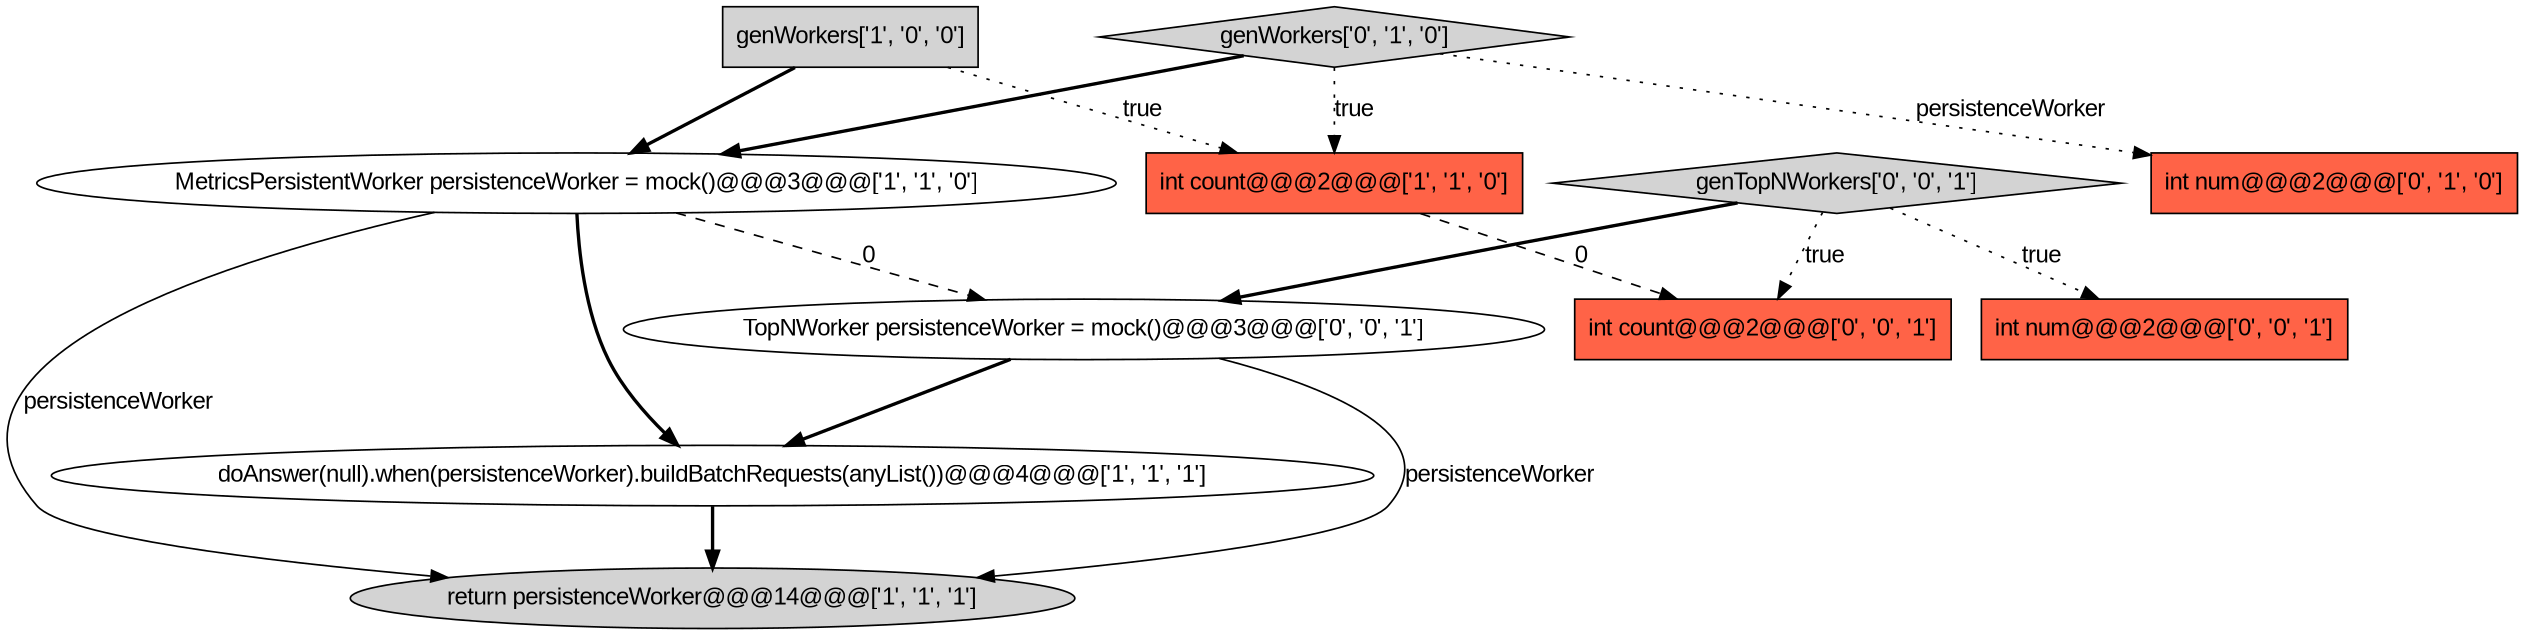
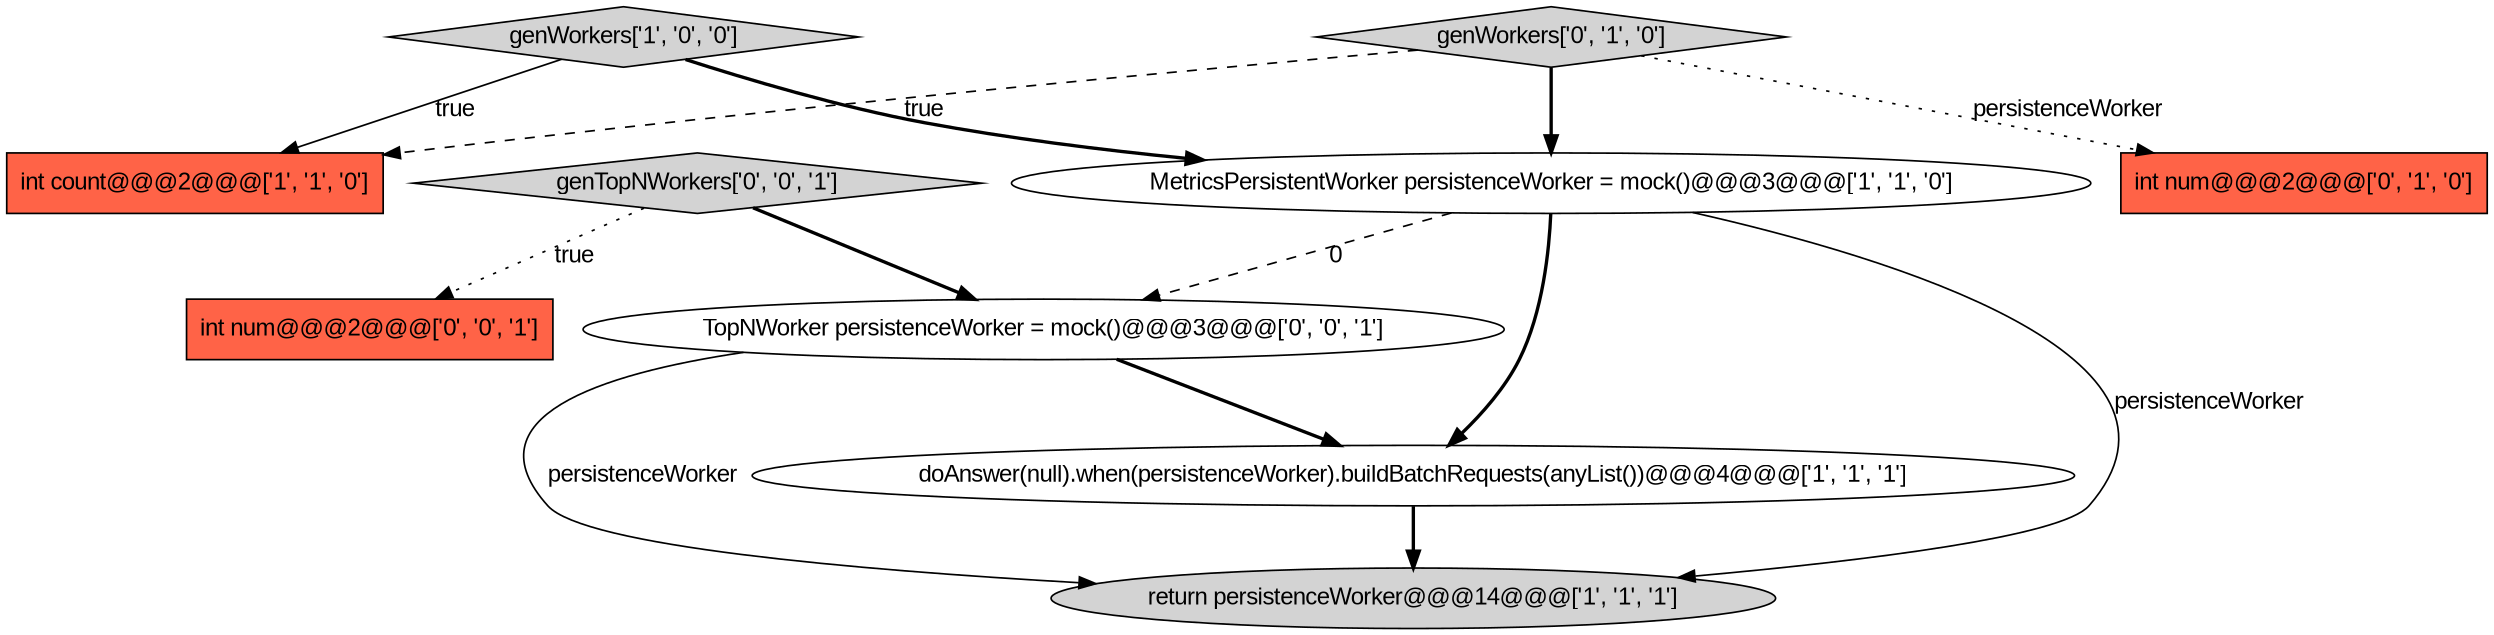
node "genWorkers['1', '0', '0']": shape box -> diamond
edge "genWorkers['0', '1', '0']" -> "int count@@@2@@@['1', '1', '0']": style dotted -> dashed
edge "genWorkers['1', '0', '0']" -> "int count@@@2@@@['1', '1', '0']": style dotted -> solid
node "int count@@@2@@@['0', '0', '1']": removed
